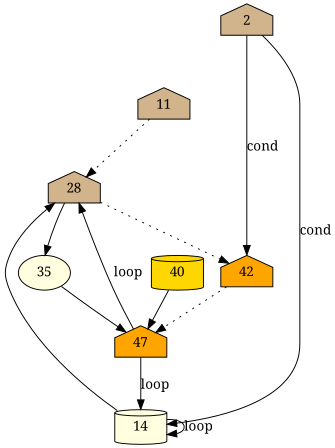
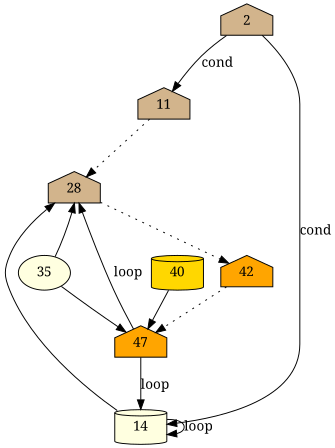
edge "2" -> "42": now "2" -> "11"
edge "28" -> "35": reversed
